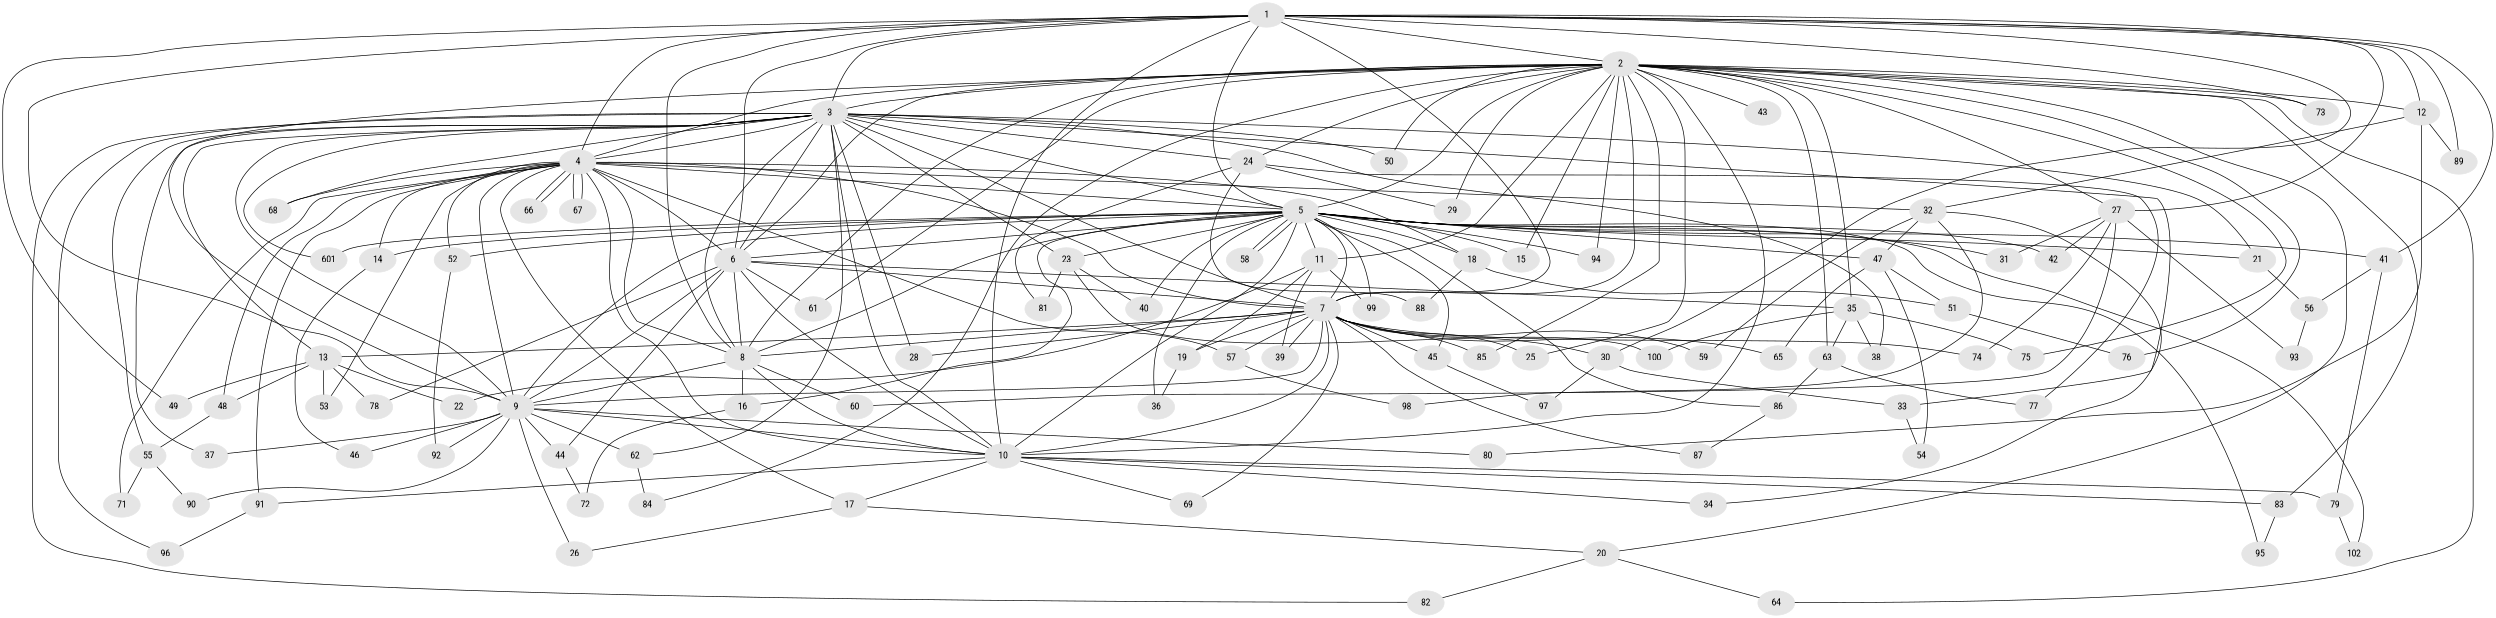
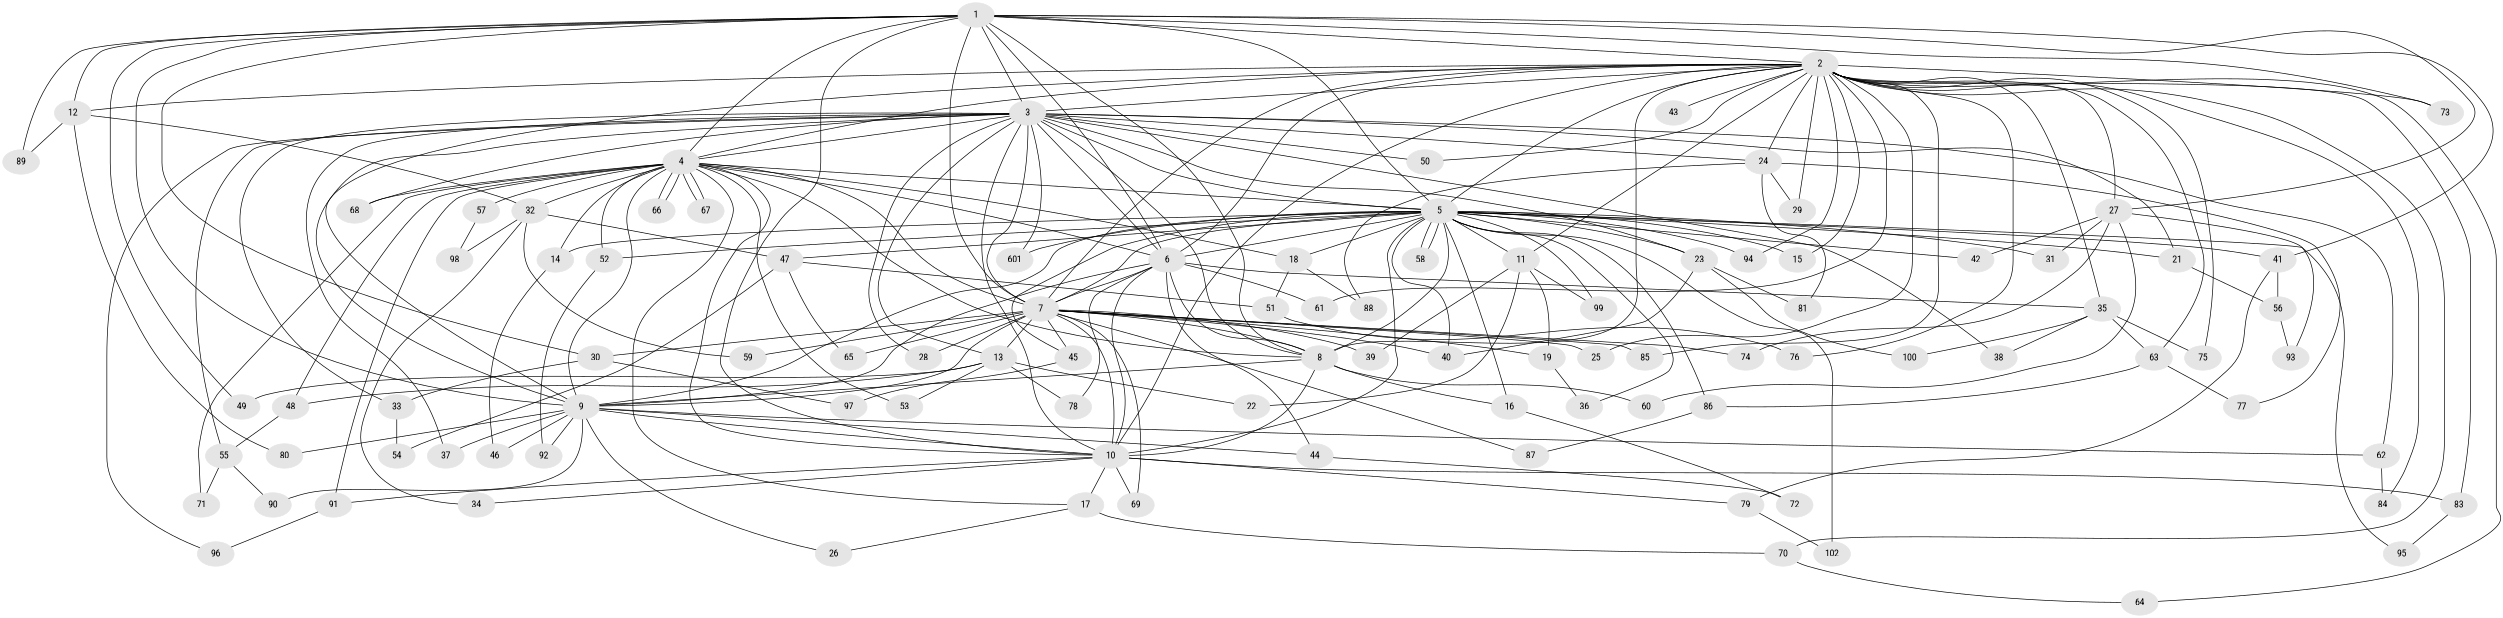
edge "7" -- "57": now "7" -- "40"
node "20": label "20" -> "70"
node "82": removed
